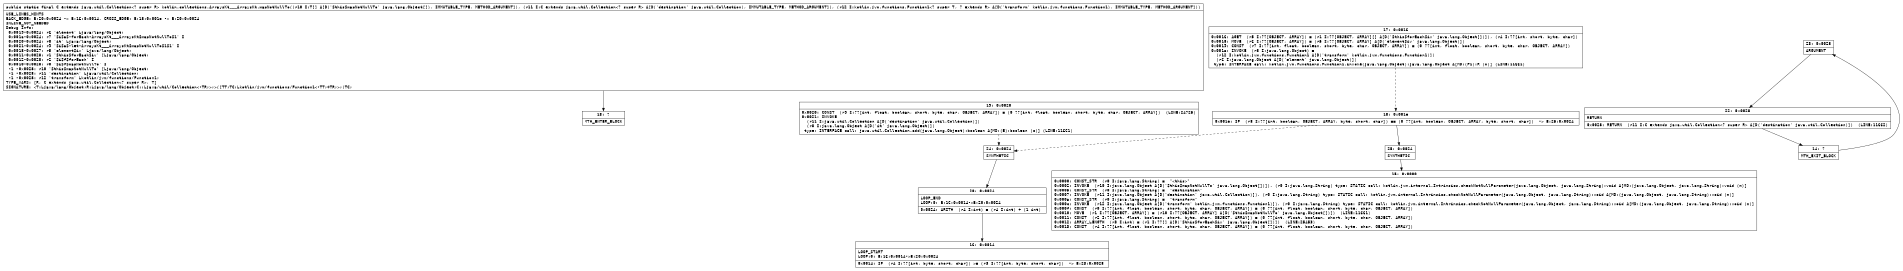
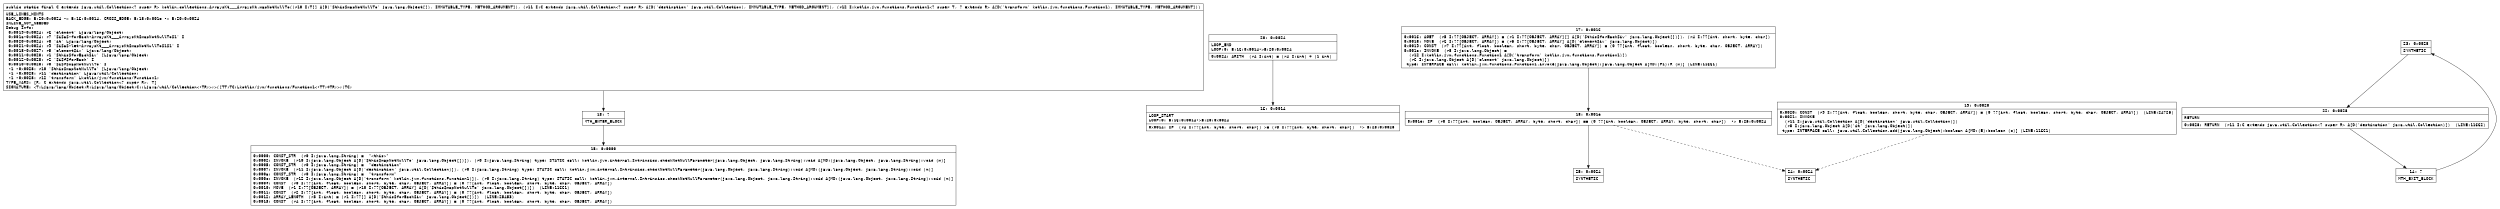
node "23: 0x0028": text "ARGUMENT" -> "SYNTHETIC"
edge "17: 0x0016" -> "18: 0x001e": style dashed -> solid
edge "25: 0x0024" -> "15: 0x0000": now "13: ?" -> "15: 0x0000"
edge "24: 0x0024" -> "20: 0x0024": removed
